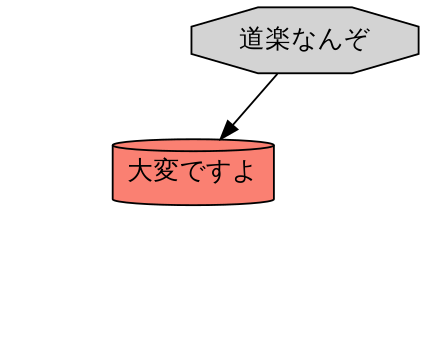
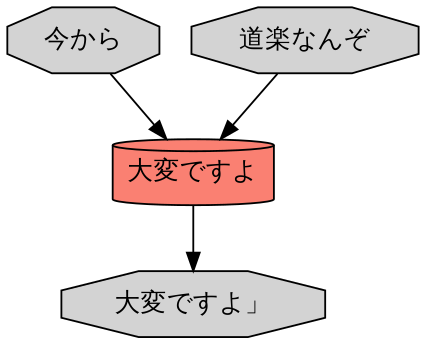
node "今から": added
node "大変ですよ」": added
